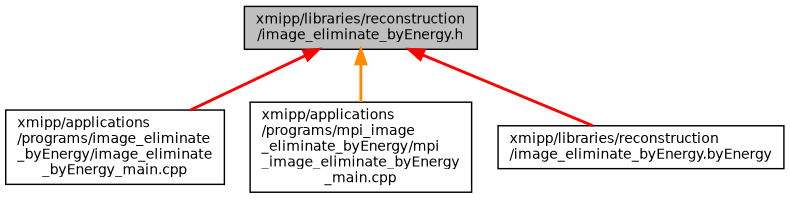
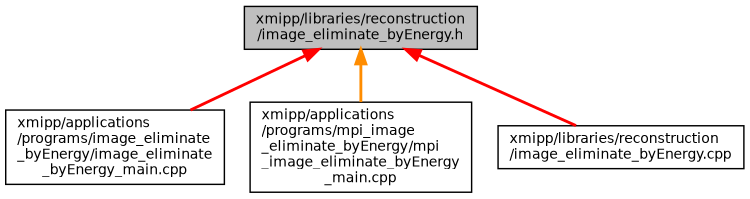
node "xmipp/libraries/reconstruction /image_eliminate_byEnergy.byEnergy": label "xmipp/libraries/reconstruction /image_eliminate_byEnergy.byEnergy" -> "xmipp/libraries/reconstruction /image_eliminate_byEnergy.cpp"
